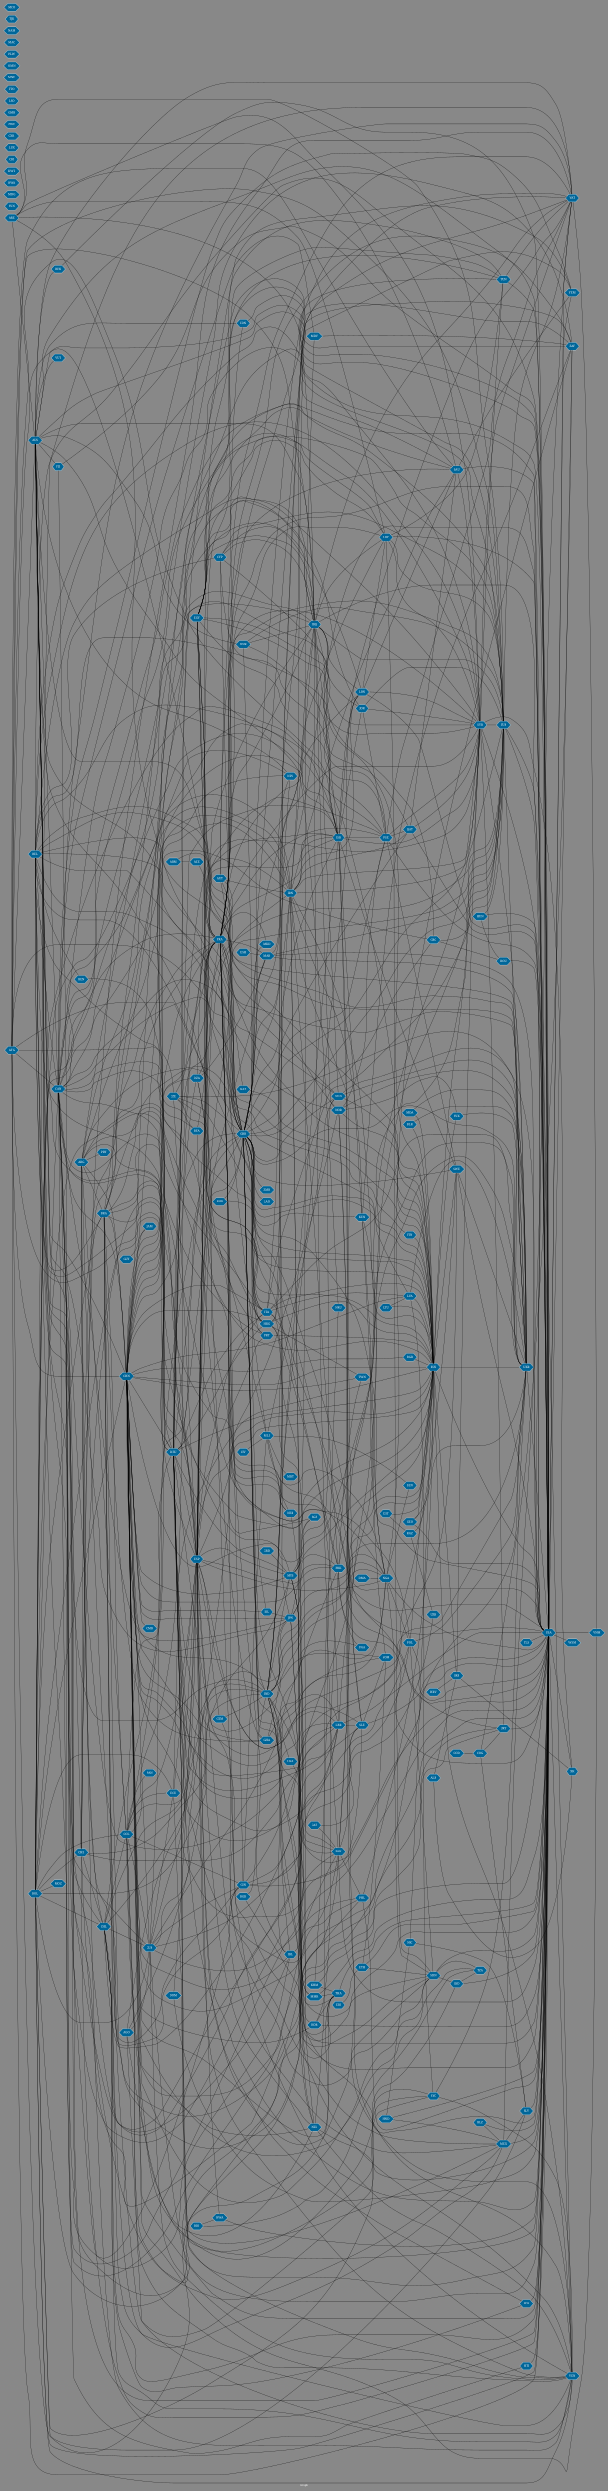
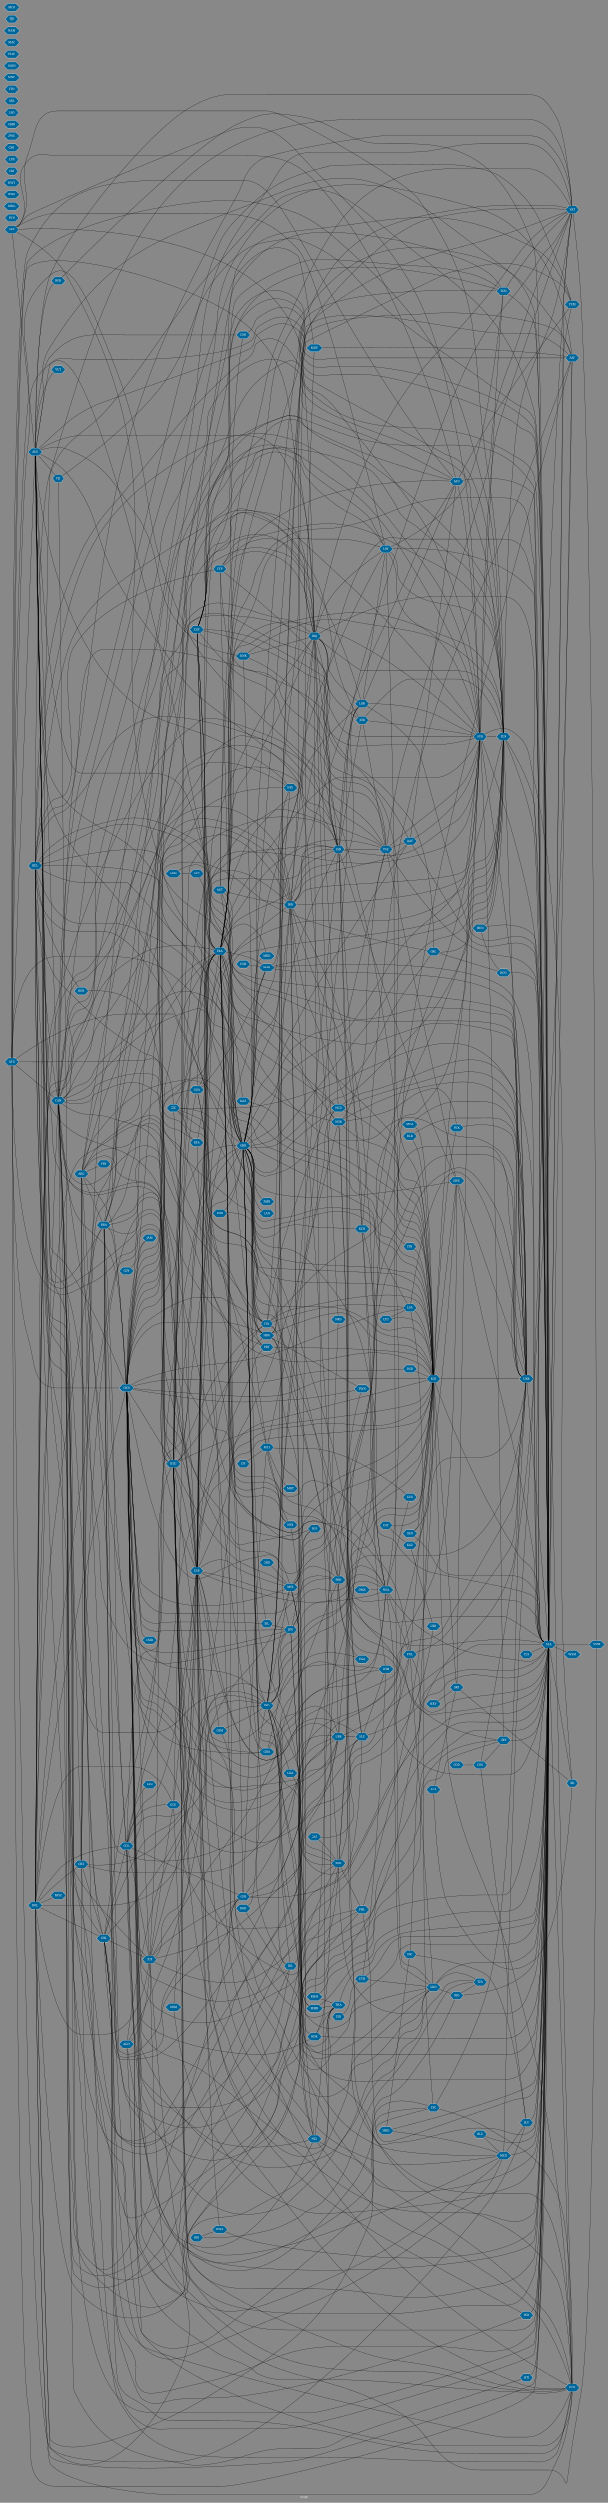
node "GRL": added
